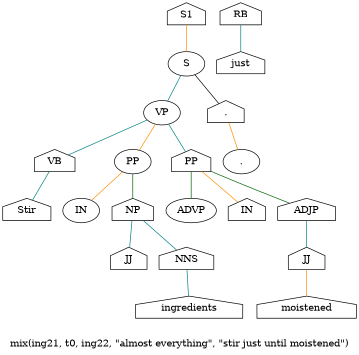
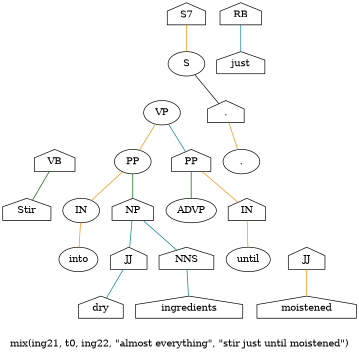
node "S1": label "S1" -> "S7"
edge "S" -- "VP": removed
edge "VP" -- "VB": removed
edge "VB" -- "Stir": color teal -> darkgreen
node "ADJP": removed
node "into": added
node "until": added
node "dry": added
